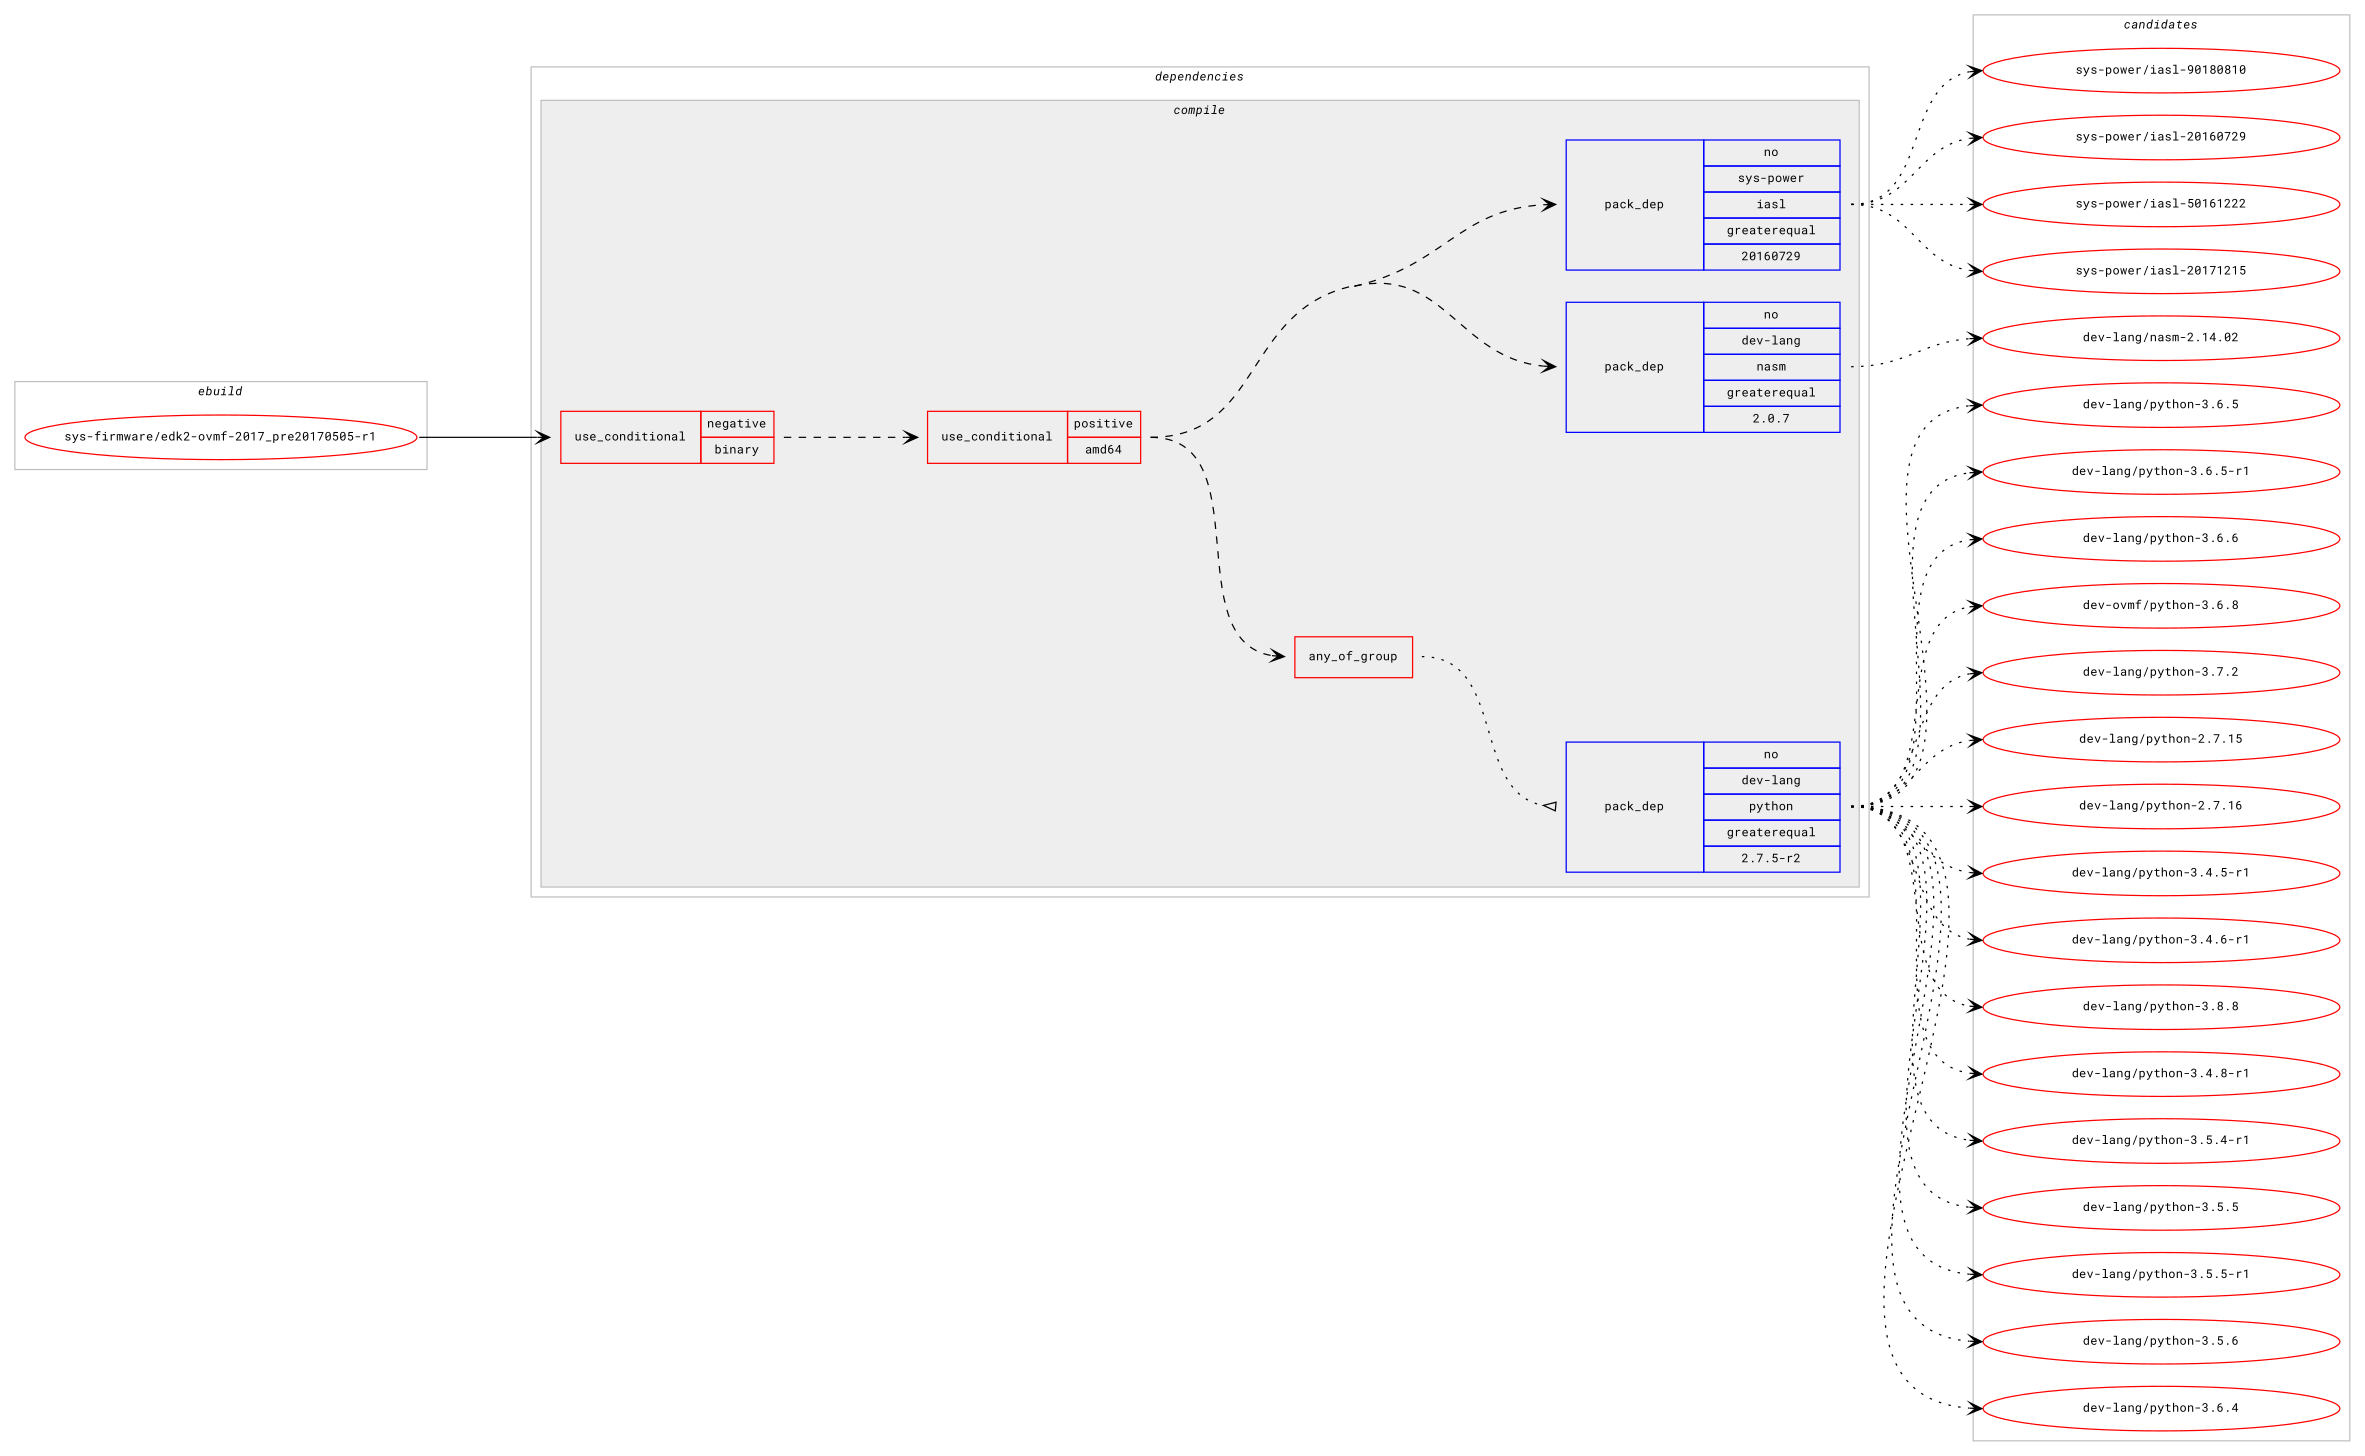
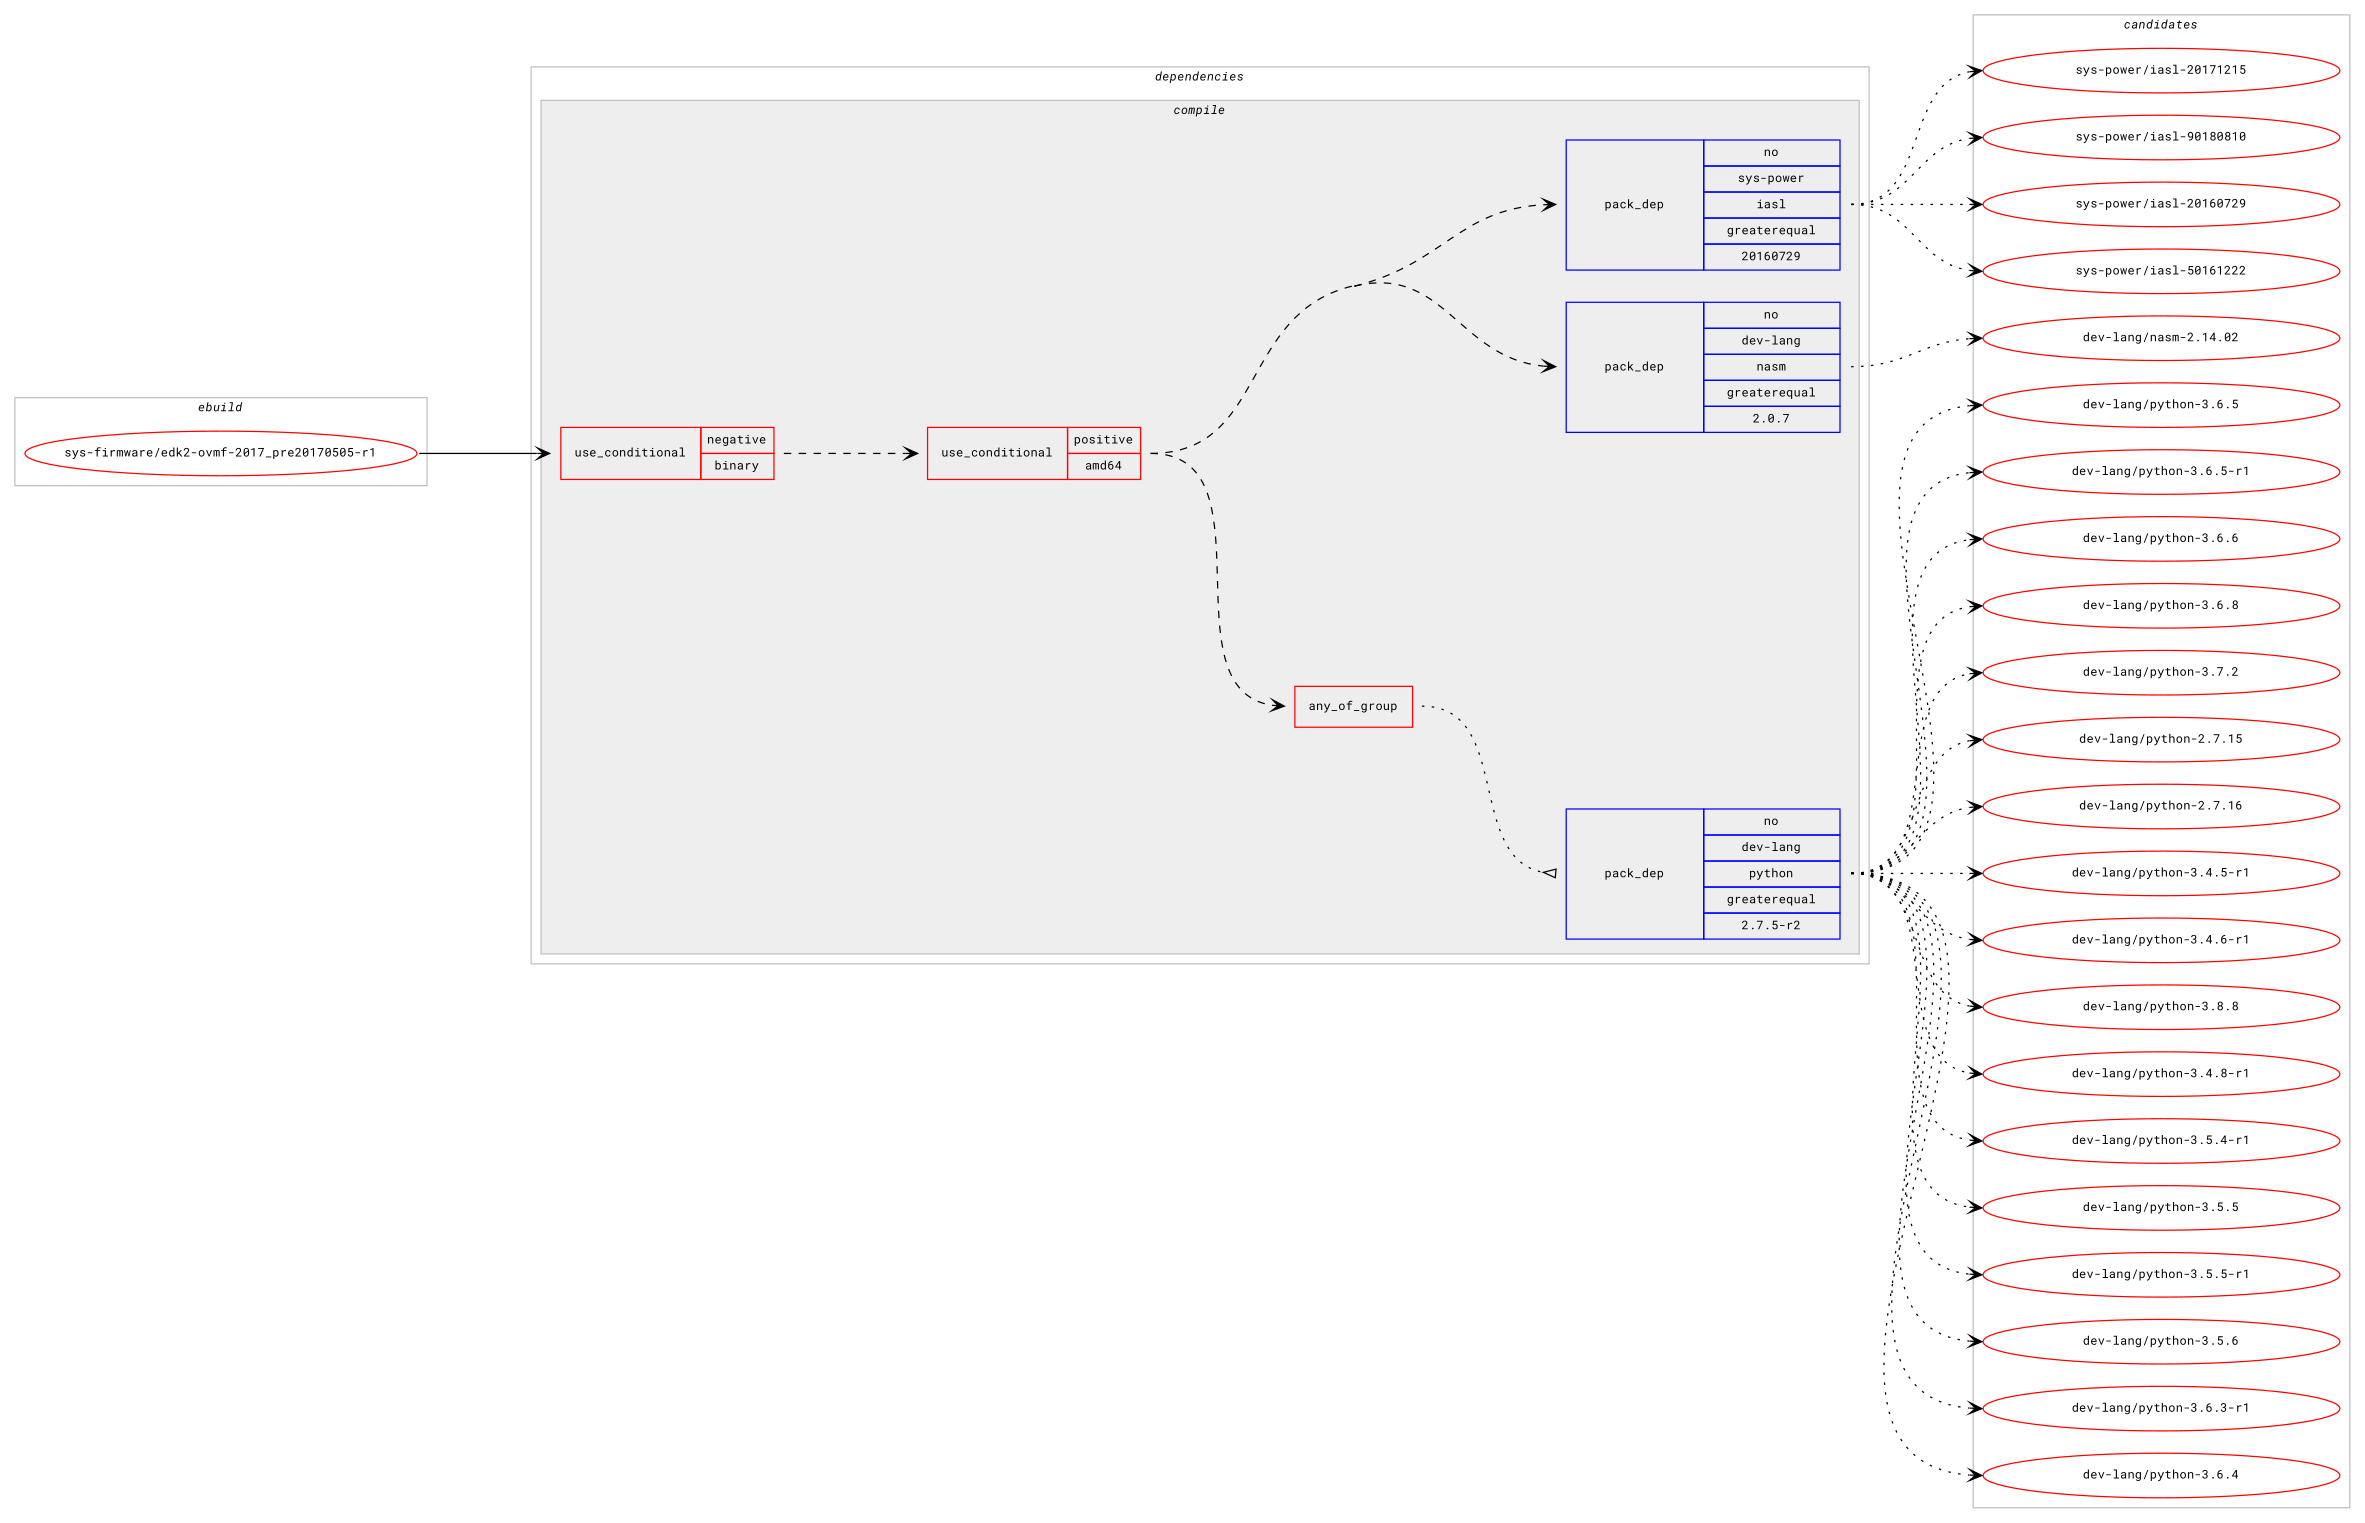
node "dev-ovmf/python-3.6.8": label "dev-ovmf/python-3.6.8" -> "dev-lang/python-3.6.8"
node "dev-lang/python-3.6.3-r1": added
